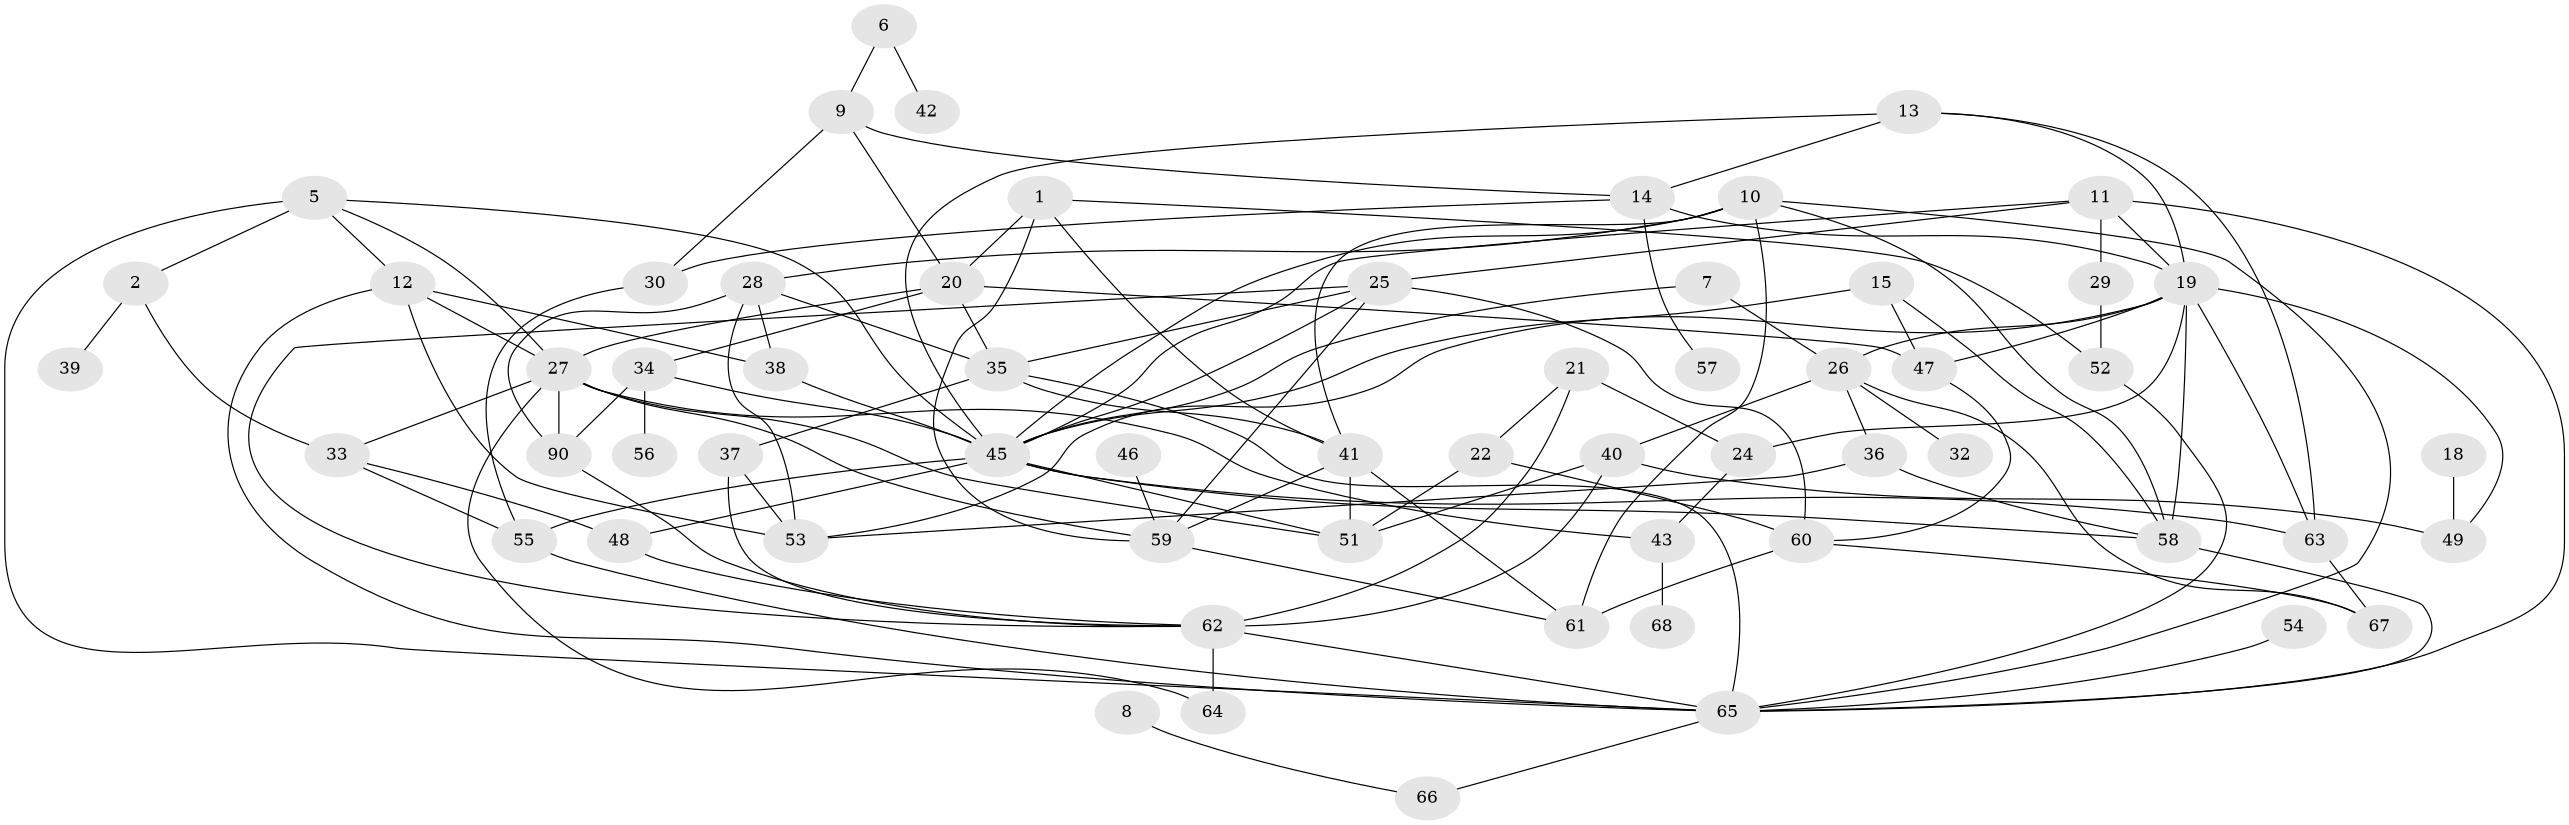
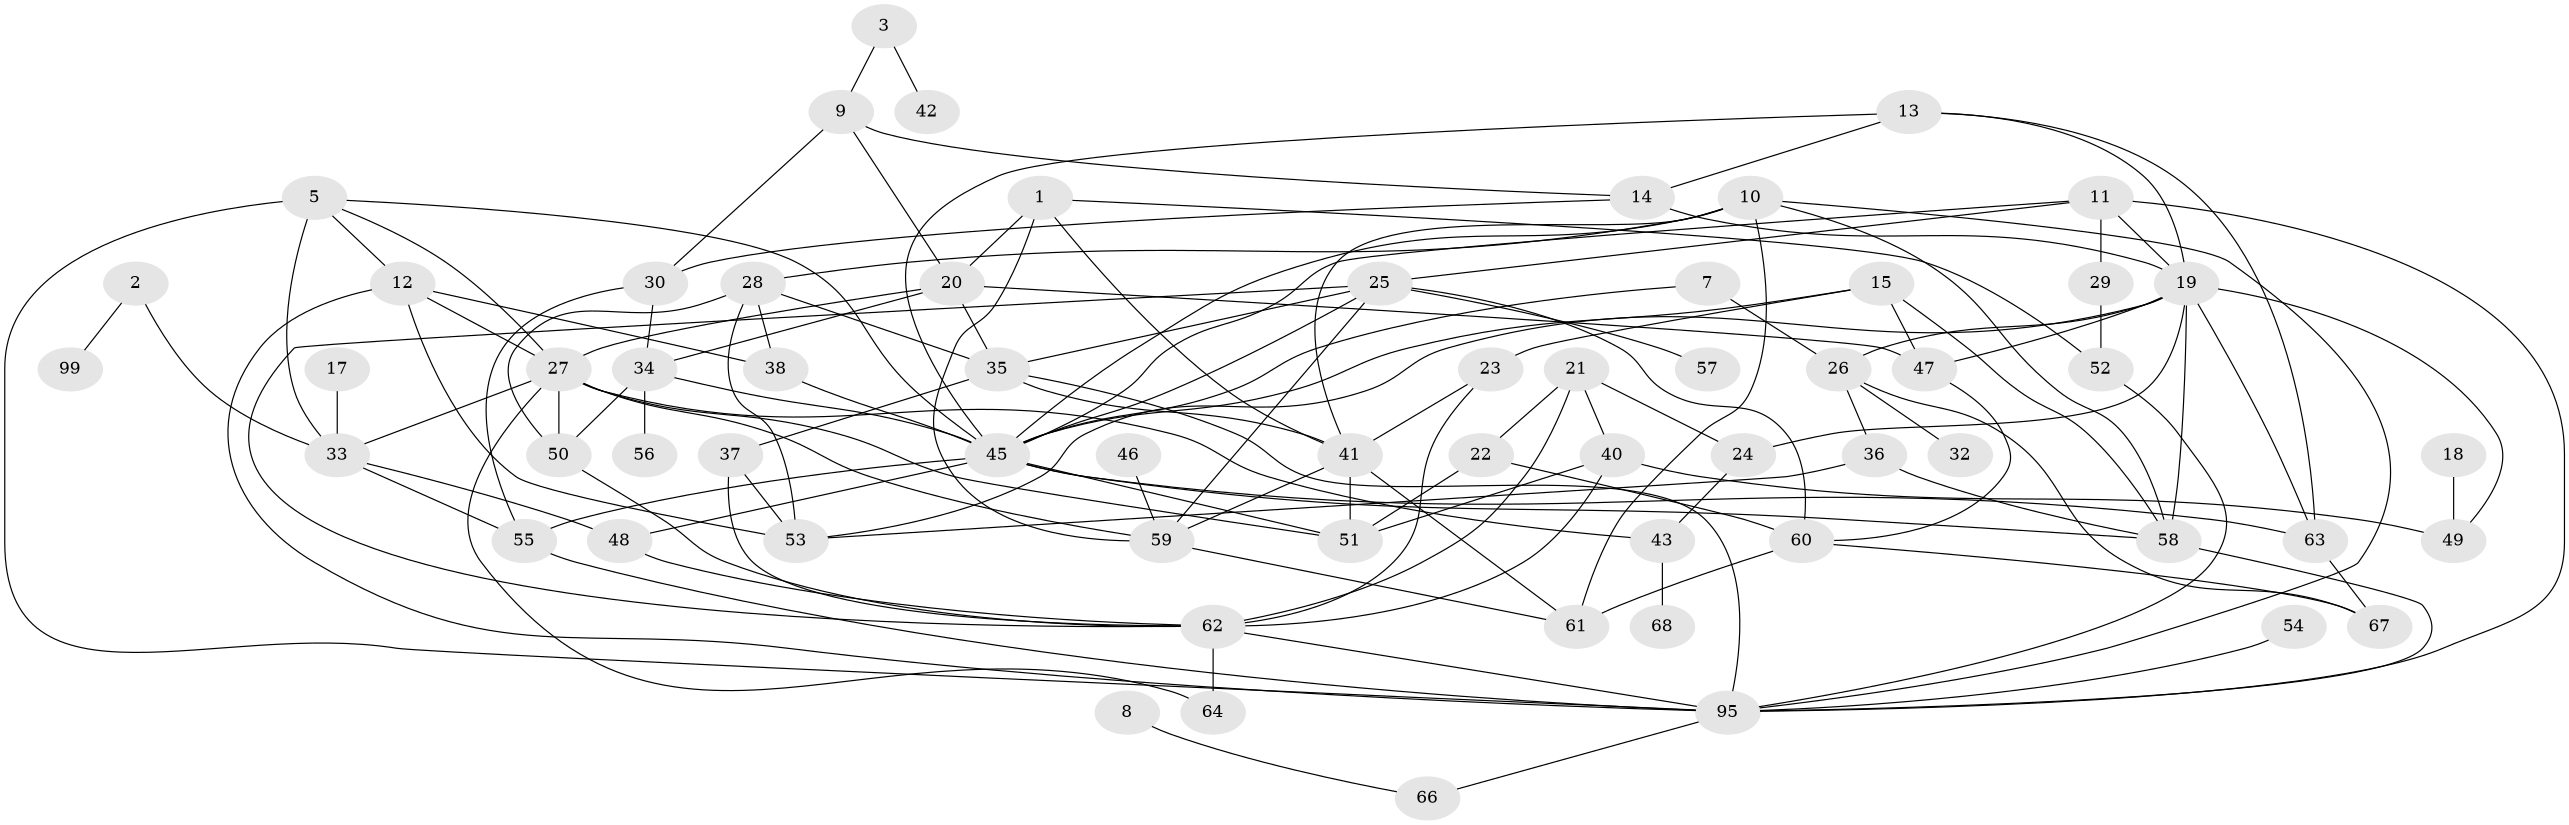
node "6": label "6" -> "3"
edge "5" -- "2": now "5" -- "33"
edge "14" -- "57": now "25" -- "57"
edge "30" -- "34": added
node "39": label "39" -> "99"
node "17": added
node "23": added
edge "26" -- "40": now "21" -- "40"
node "90": label "90" -> "50"
node "65": label "65" -> "95"
